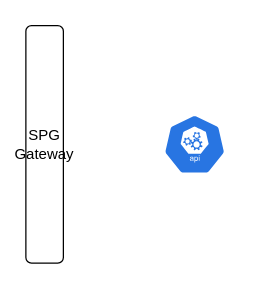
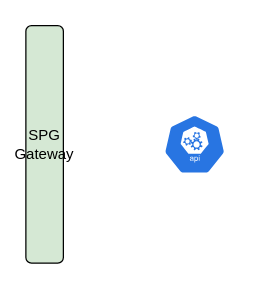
node "SPG Gateway": fillcolor #ffffff -> #d5e8d4
